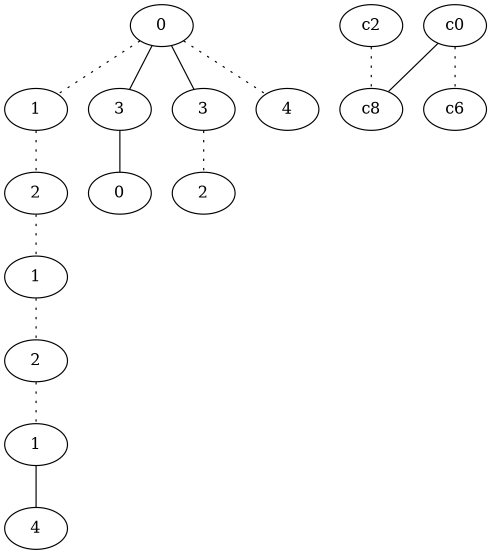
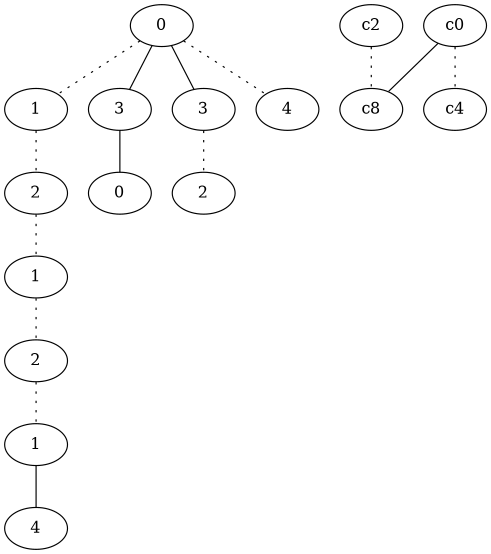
node "c6": label "c6" -> "c4"
